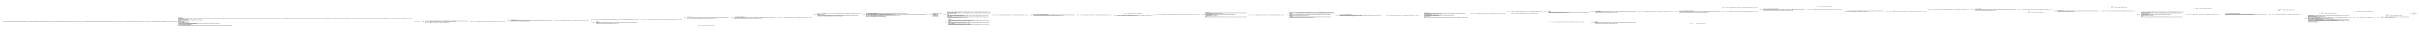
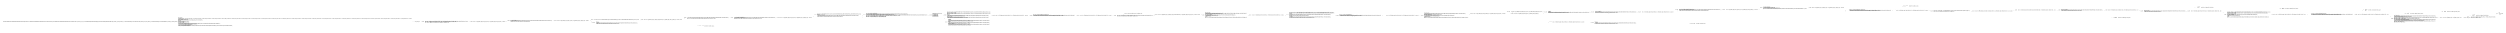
node "112: 0x0084": added
